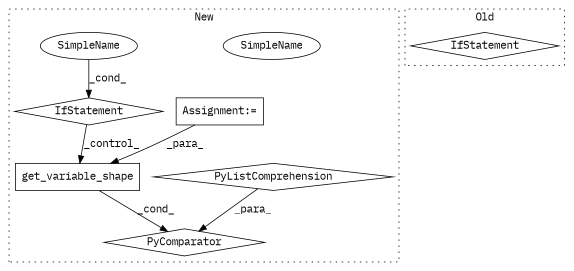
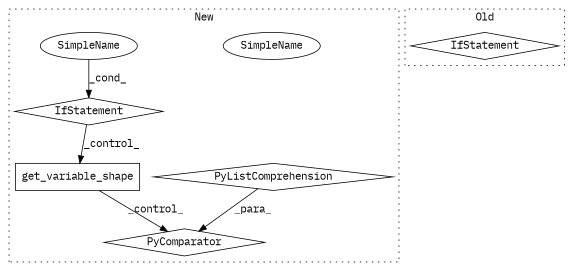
node "Assignment:=": removed
edge "get_variable_shape" -> "PyComparator": label "_cond_" -> "_control_"
